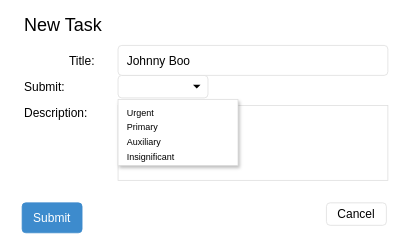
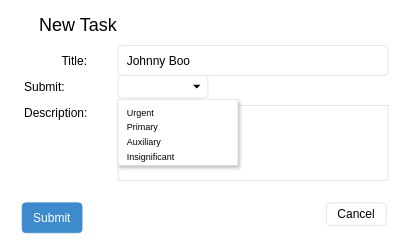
node "New Task": moved (109, 25) -> (124, 25)
node "Title:": moved (78, 60) -> (71, 60)
